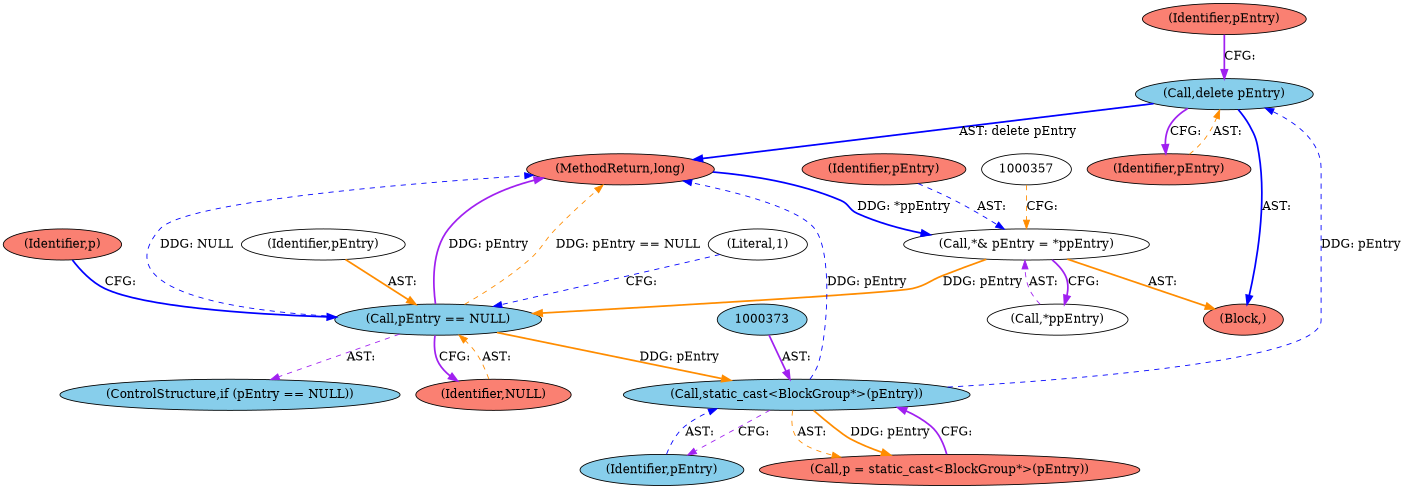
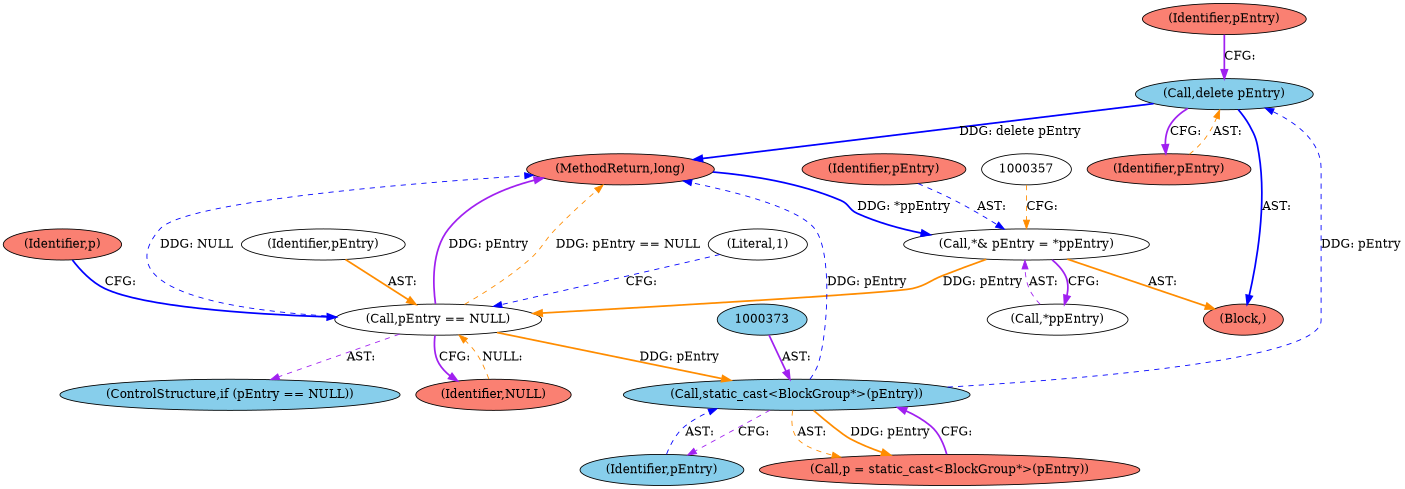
edge "(Call,delete pEntry)" -> "(MethodReturn,long)": label "AST: delete pEntry" -> "DDG: delete pEntry"
node "(Call,pEntry == NULL)": fillcolor skyblue -> white
edge "(Identifier,NULL)" -> "(Call,pEntry == NULL)": label "AST: " -> "NULL: "
